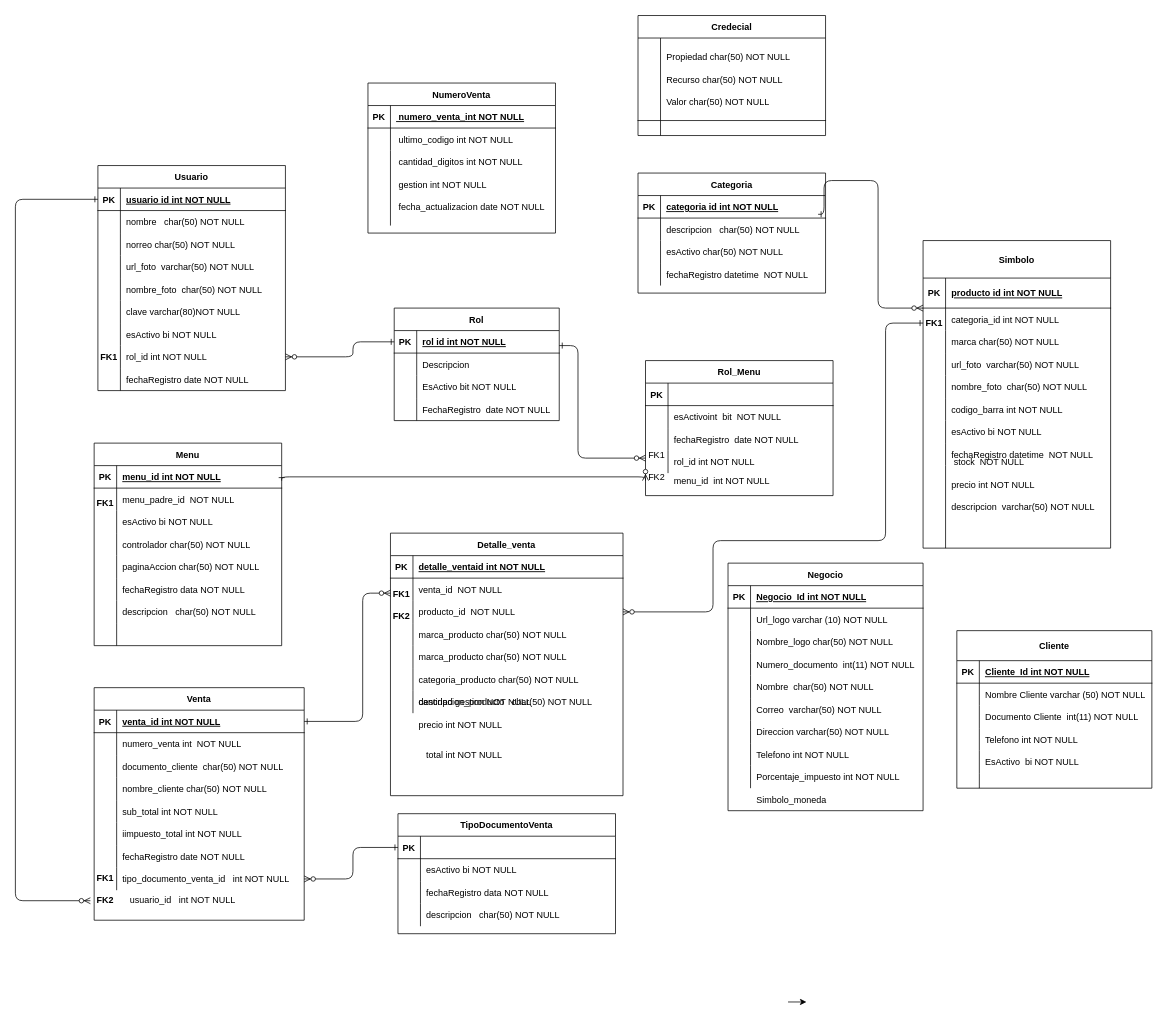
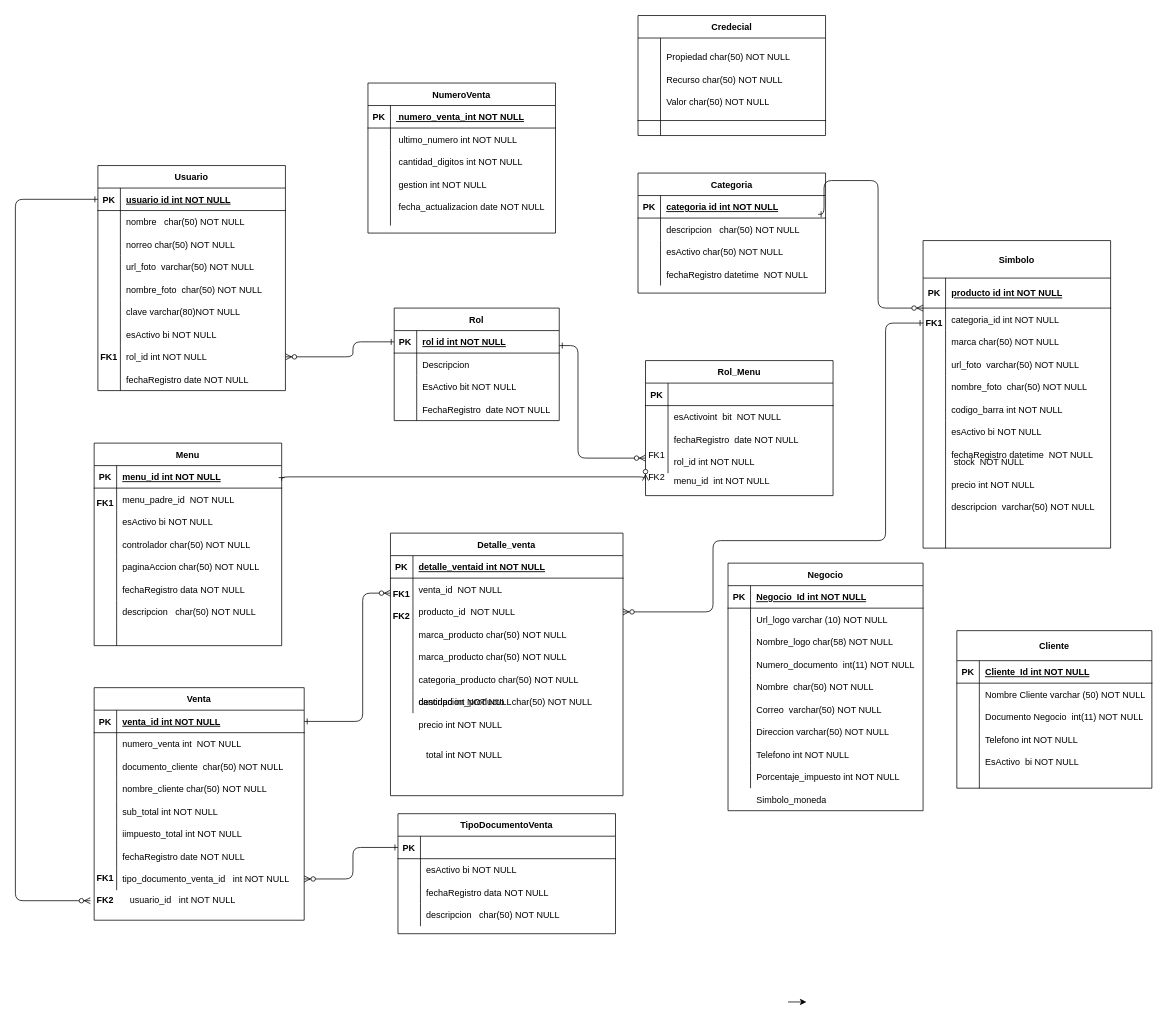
node "ultimo_codigo int NOT NULL": label "ultimo_codigo int NOT NULL" -> "ultimo_numero int NOT NULL"
node "Nombre_logo char(50) NOT NULL": label "Nombre_logo char(50) NOT NULL" -> "Nombre_logo char(58) NOT NULL"
node "cantidad gestion NOT NULL": label "cantidad gestion NOT NULL" -> "cantidad int NOT NULL"
node "Documento Cliente int(11) NOT NULL": label "Documento Cliente int(11) NOT NULL" -> "Documento Negocio int(11) NOT NULL"
